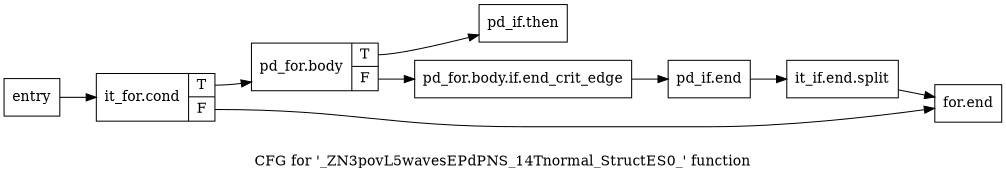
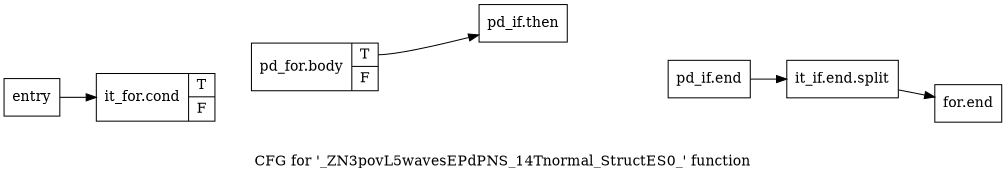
node "pd_for.body.if.end_crit_edge": removed
edge "it_for.cond" -> "pd_for.body": removed
edge "it_for.cond" -> "for.end": removed
